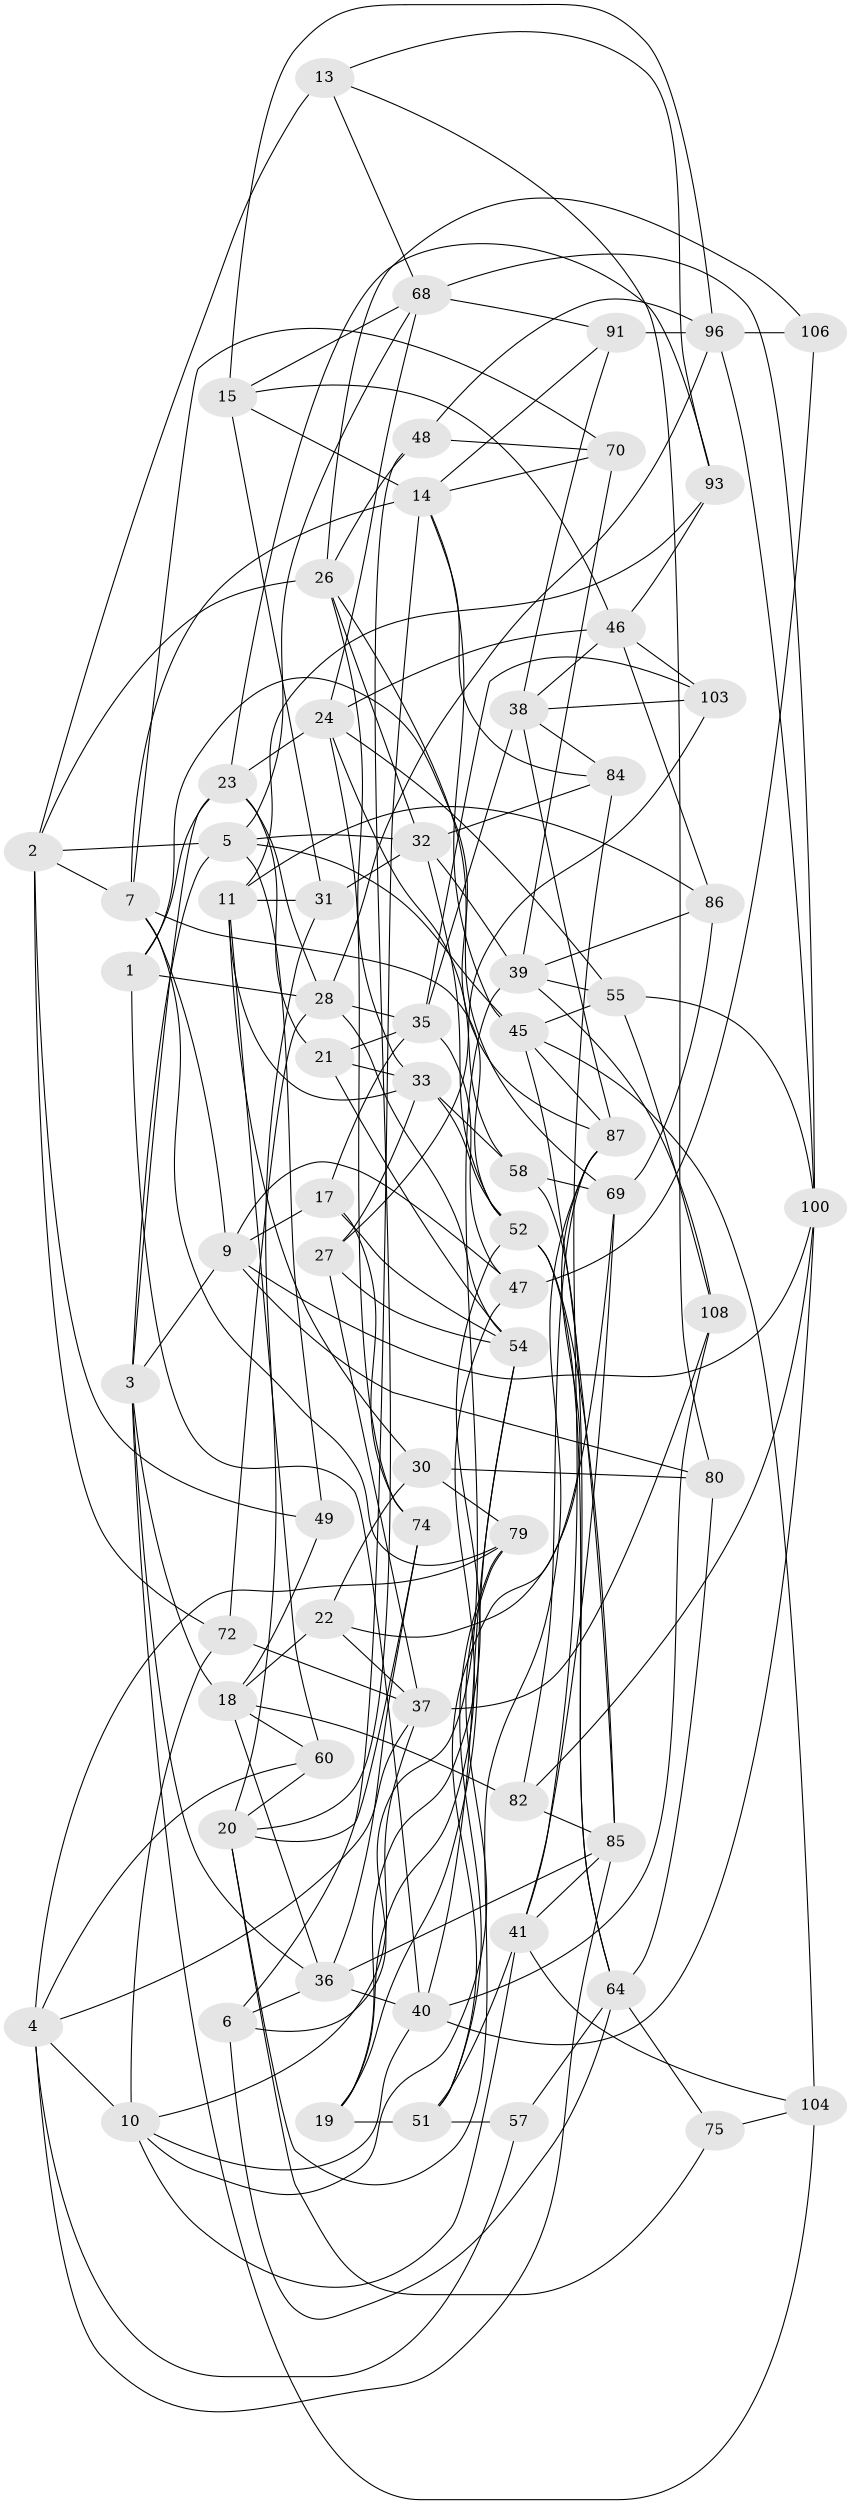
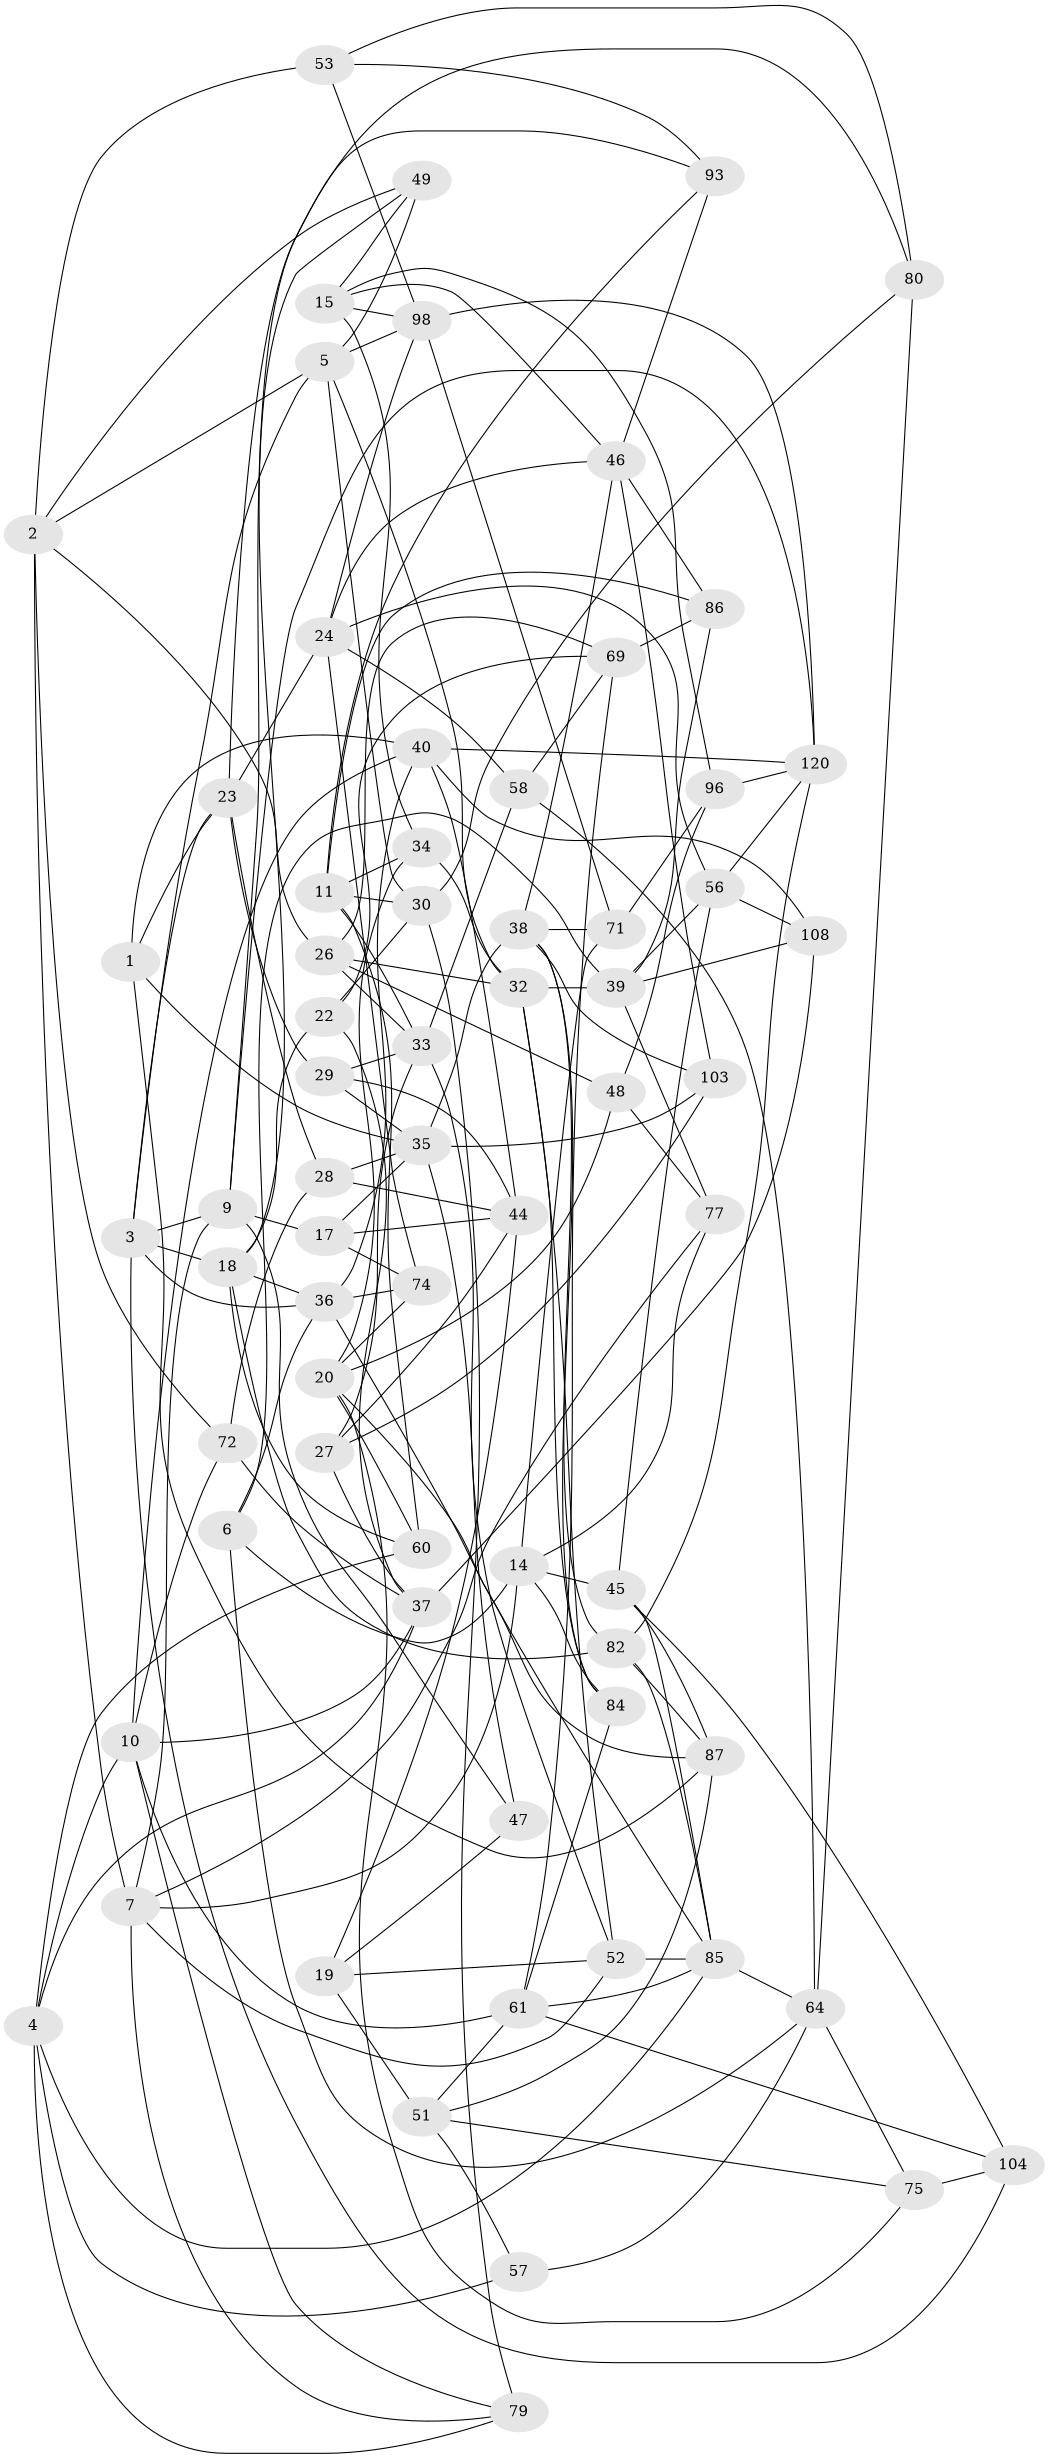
node "13": label "13" -> "53"
node "68": label "68" -> "98"
node "91": label "91" -> "71"
node "106": removed
edge "15" -- "14": now "15" -- "49"
node "70": label "70" -> "77"
edge "96" -- "28": removed
node "31": label "31" -> "34"
edge "5" -- "45": now "5" -- "30"
edge "38" -- "87": now "38" -- "82"
edge "1" -- "28": now "1" -- "35"
node "55": label "55" -> "56"
node "21": label "21" -> "29"
node "100": label "100" -> "120"
node "54": label "54" -> "44"
edge "52" -- "64": now "85" -- "64"
edge "79" -- "51": now "75" -- "51"
node "41": label "41" -> "61"
